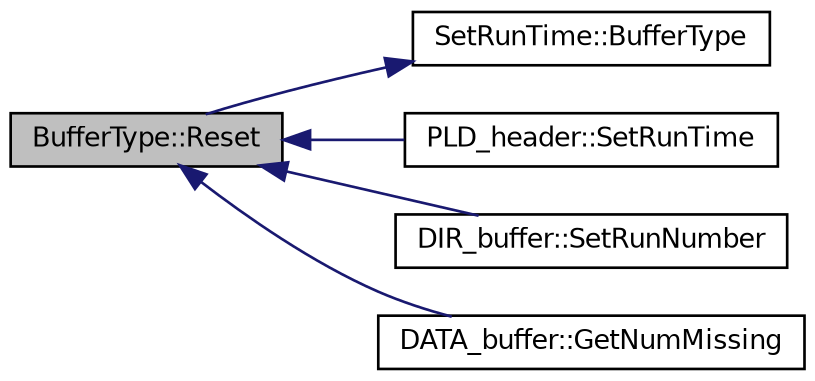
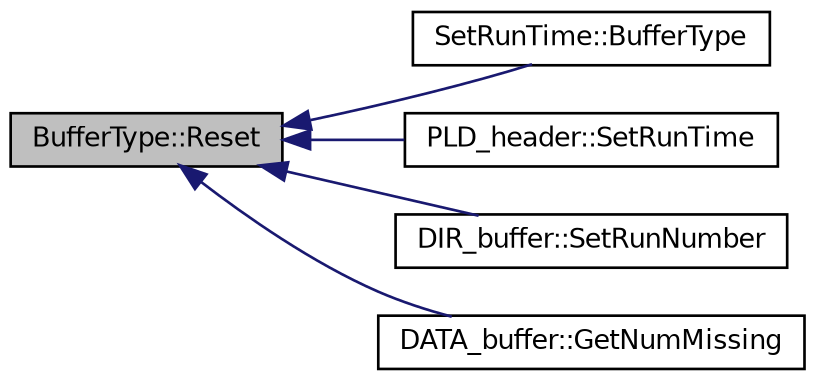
edge "BufferType::Reset" -> "SetRunTime::BufferType": reversed
